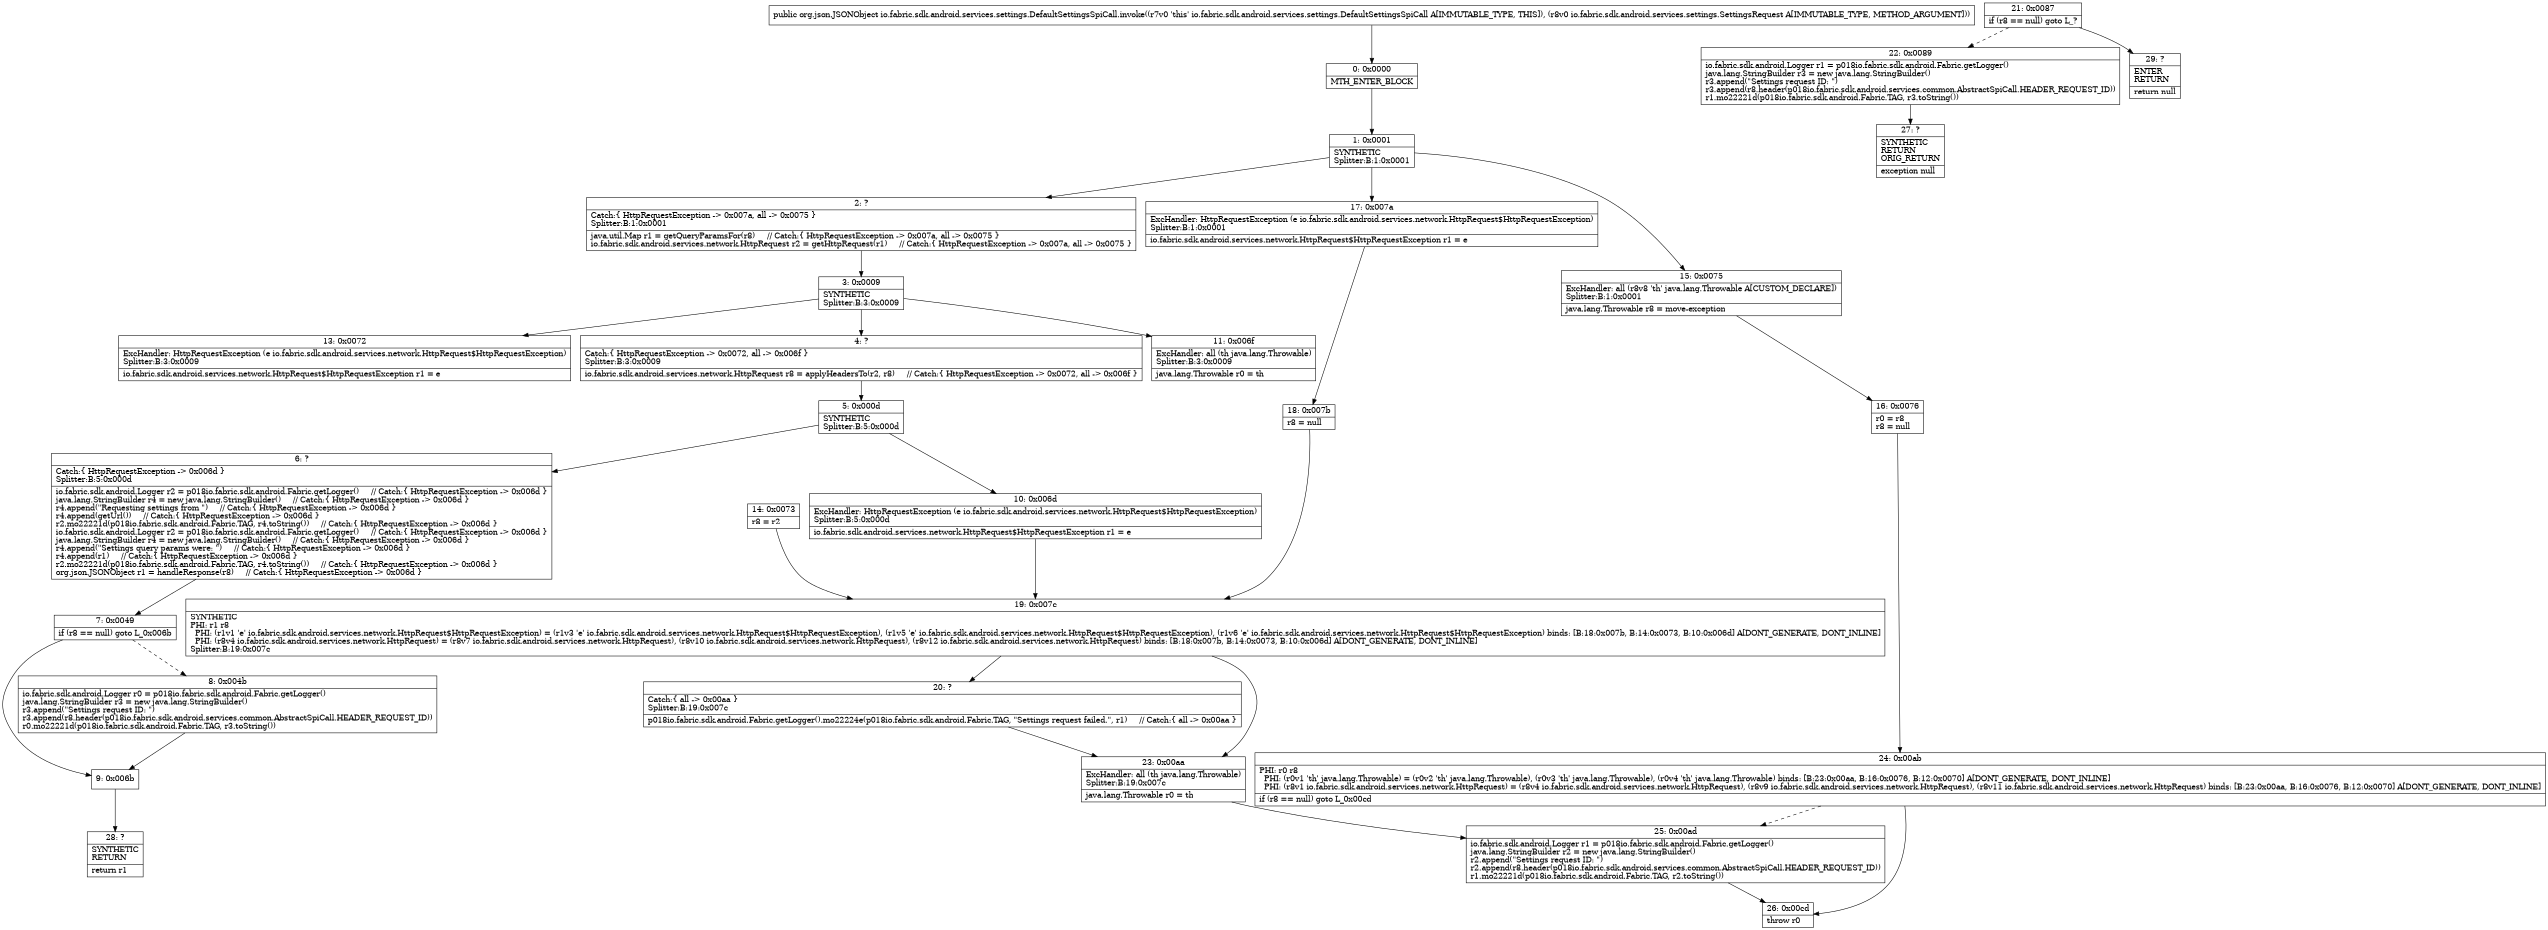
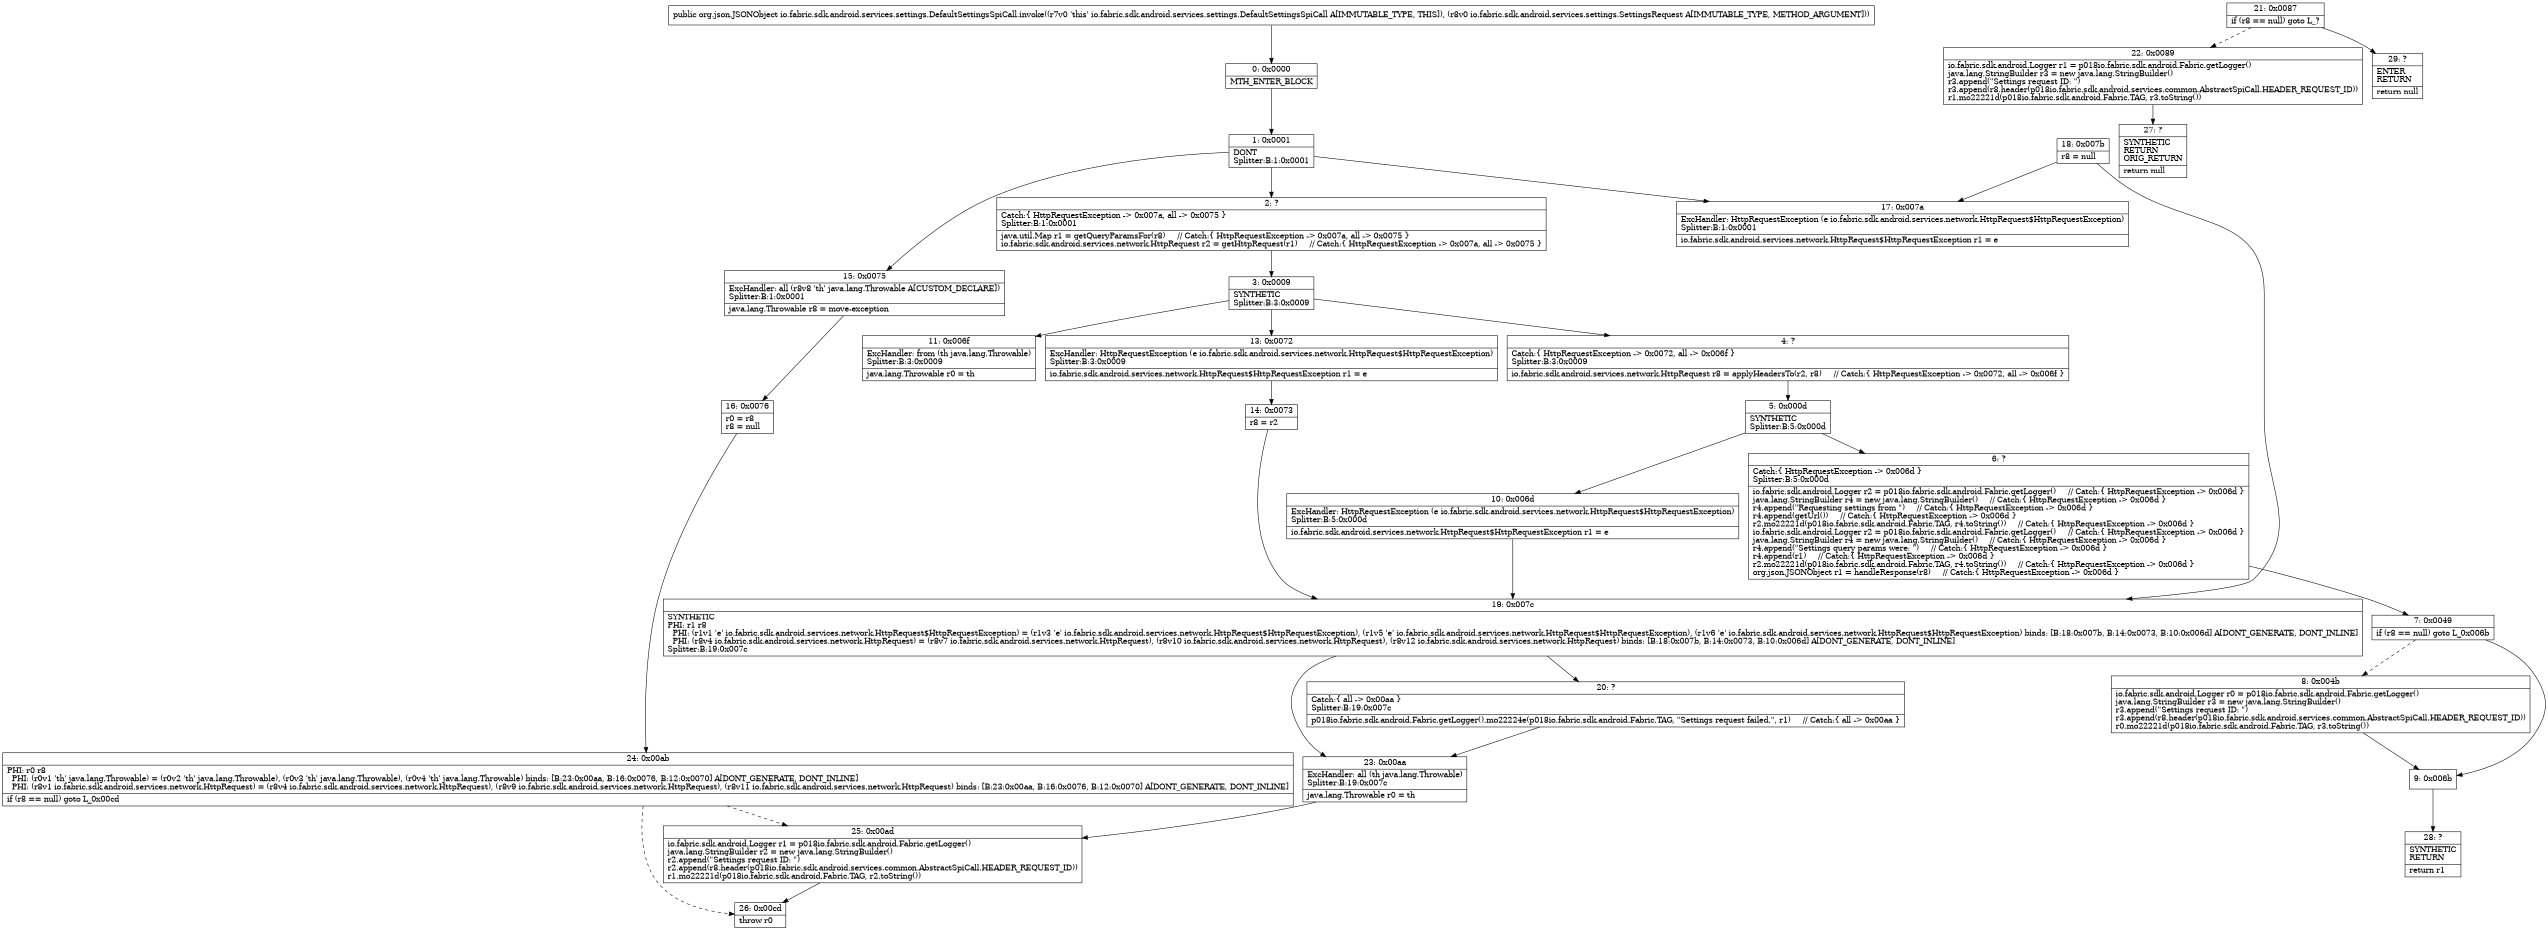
node "1: 0x0001": text "SYNTHETIC" -> "DONT"
node "27: ?": text "exception null" -> "return null"
edge "17: 0x007a" -> "18: 0x007b": reversed
node "11: 0x006f": text "ExcHandler: all (th java.lang.Throwable)" -> "ExcHandler: from (th java.lang.Throwable)"
edge "13: 0x0072" -> "14: 0x0073": added
edge "24: 0x00ab" -> "26: 0x00cd": style solid -> dashed
